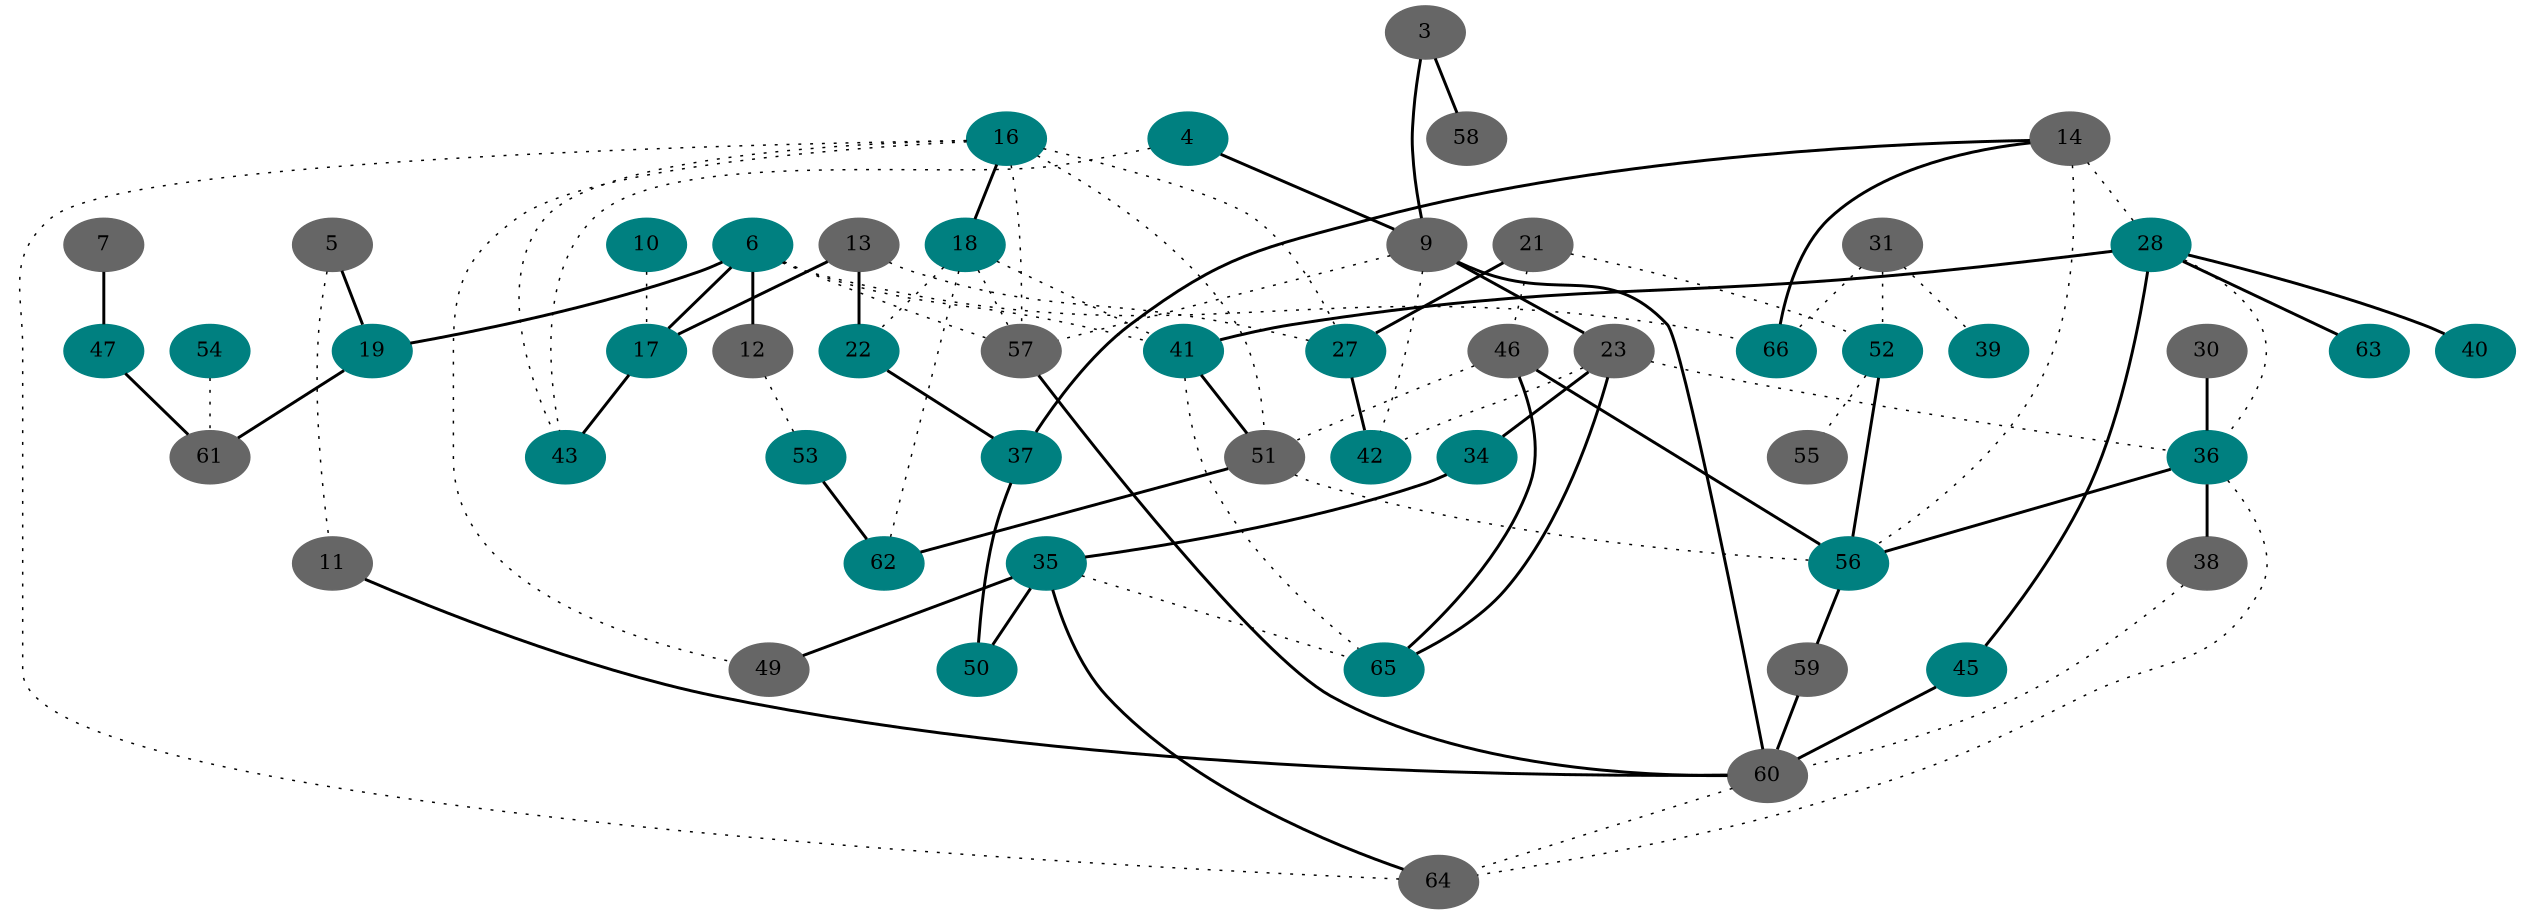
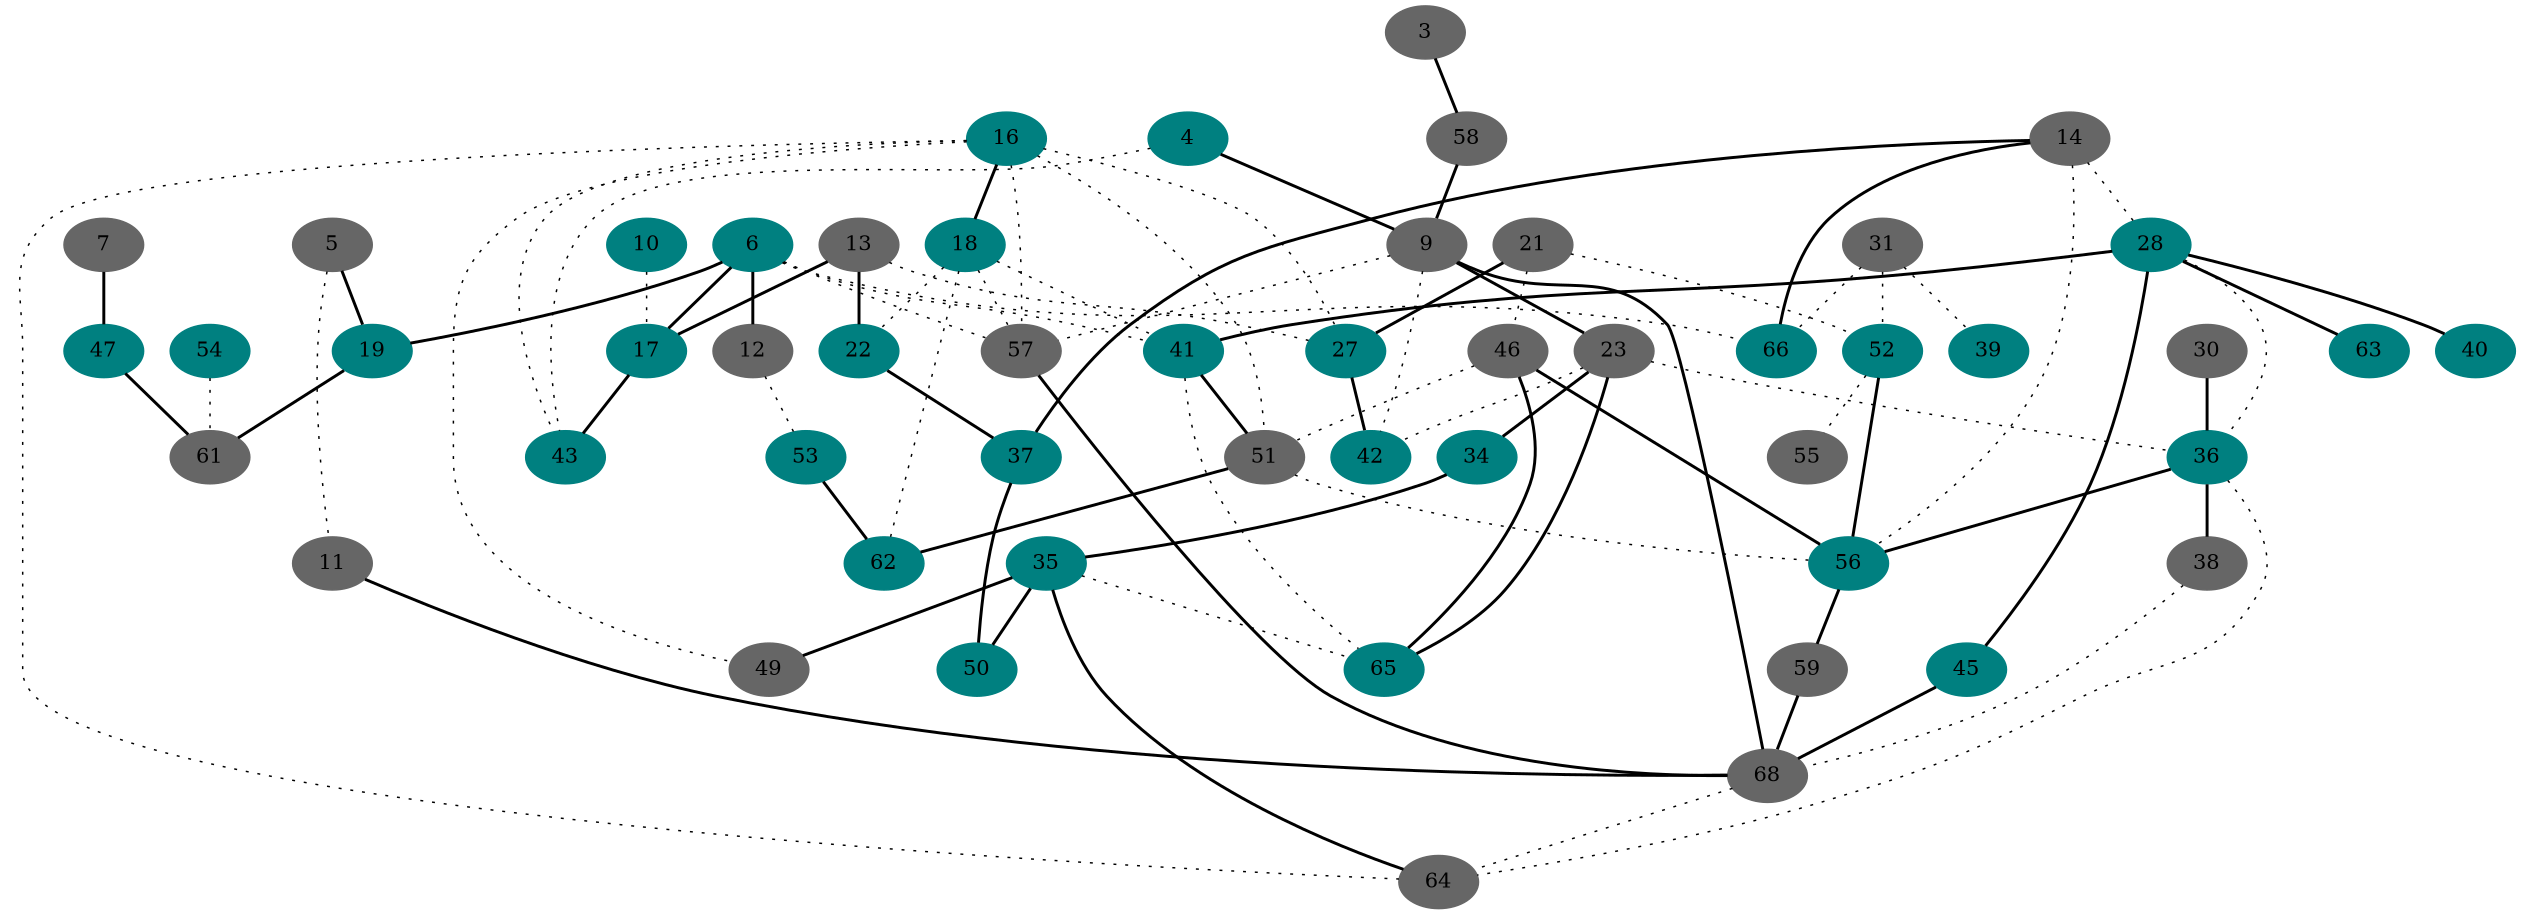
edge "3" -- "9": now "58" -- "9"
node "60": label "60" -> "68"
